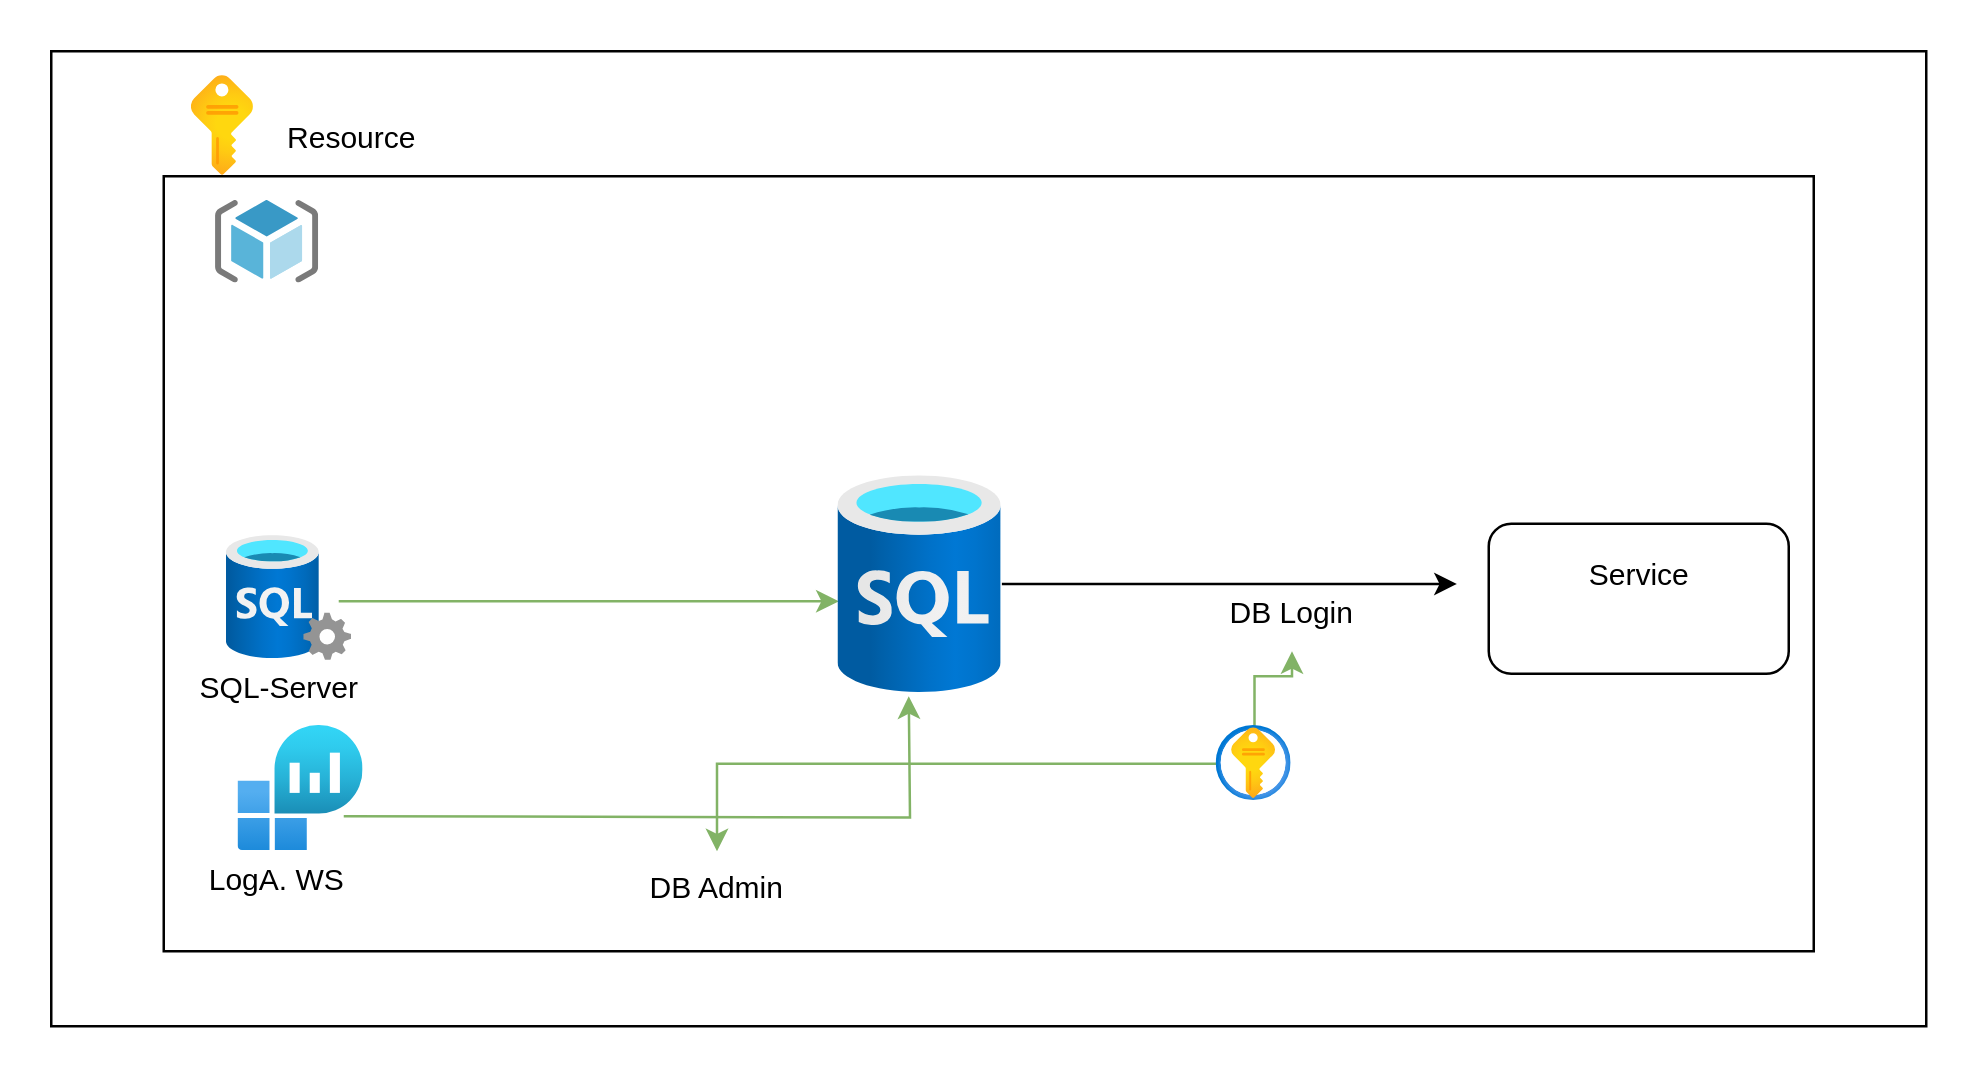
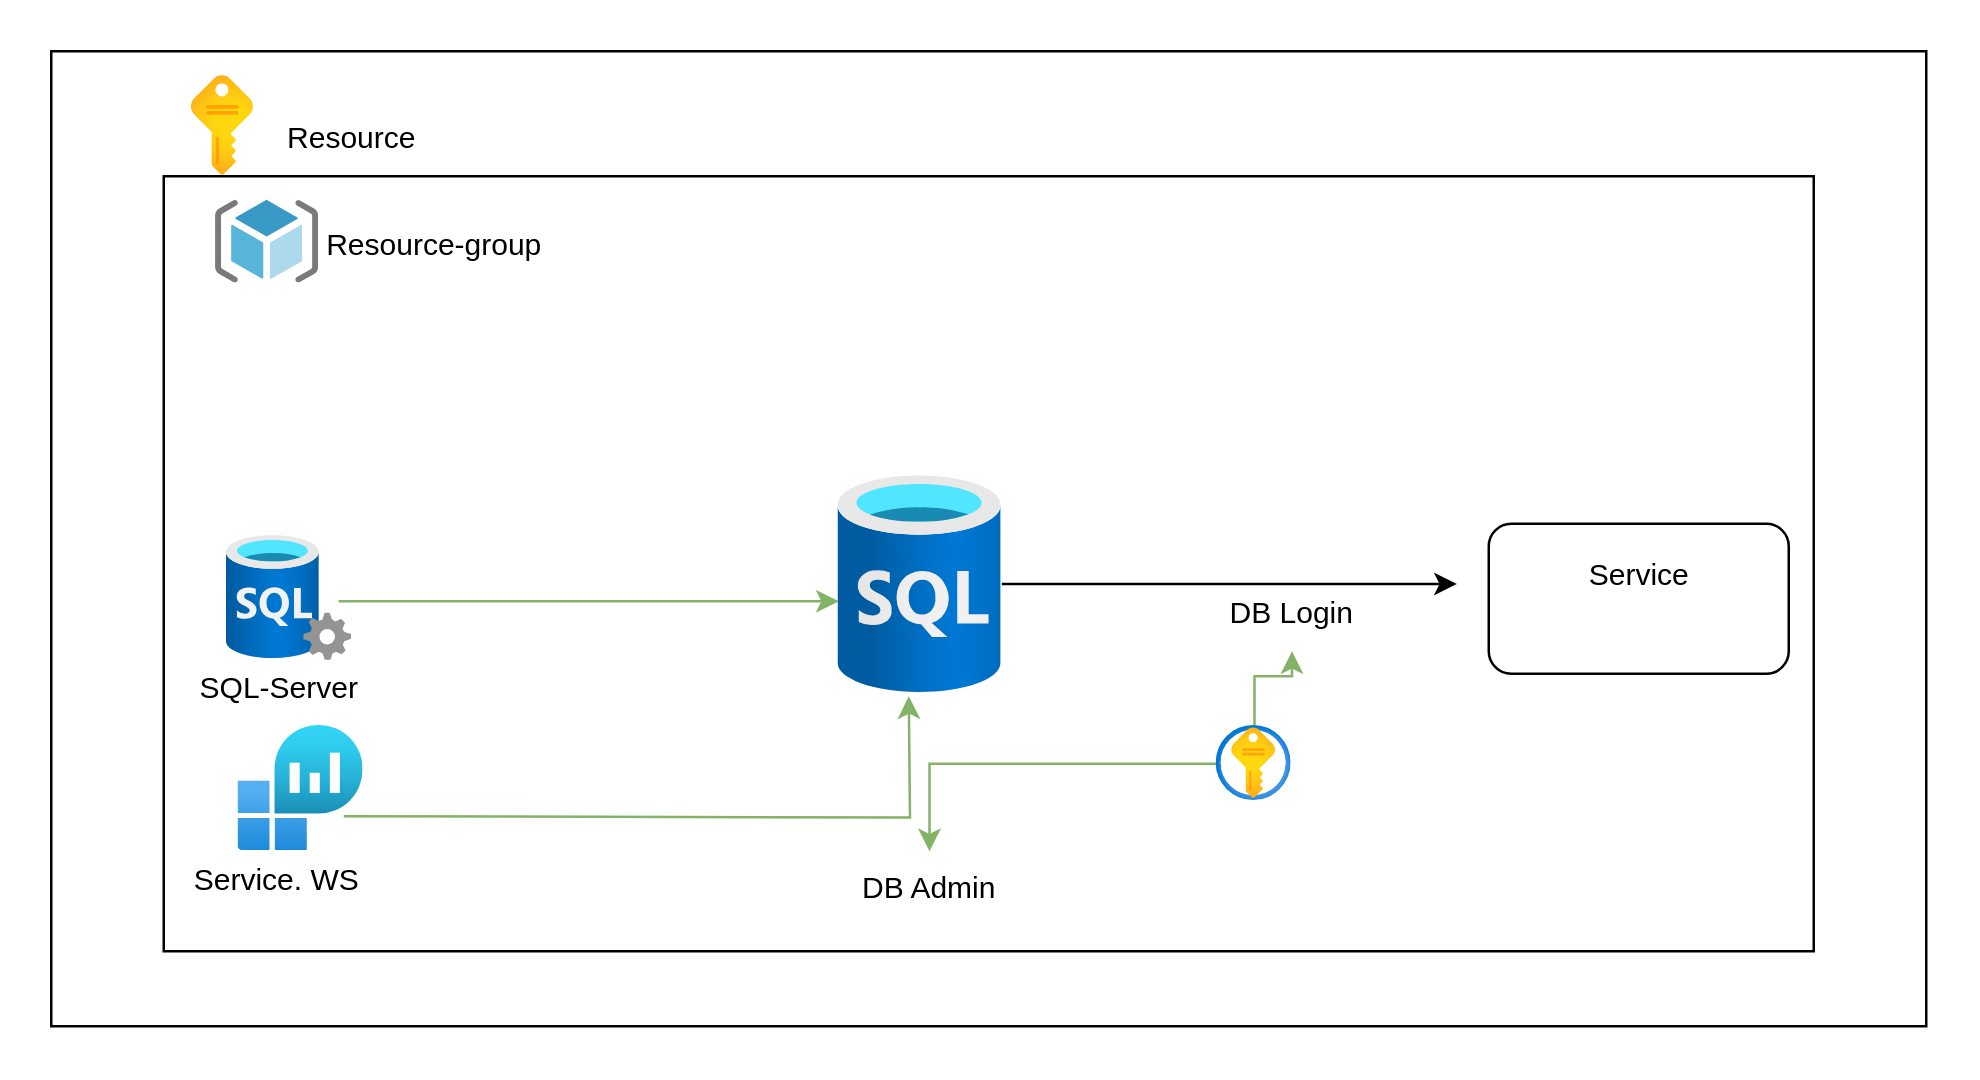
node "Resource-group": added
node "LogA. WS": label "LogA. WS" -> "Service. WS"
node "DB Admin": moved (717, 889) -> (929, 889)
